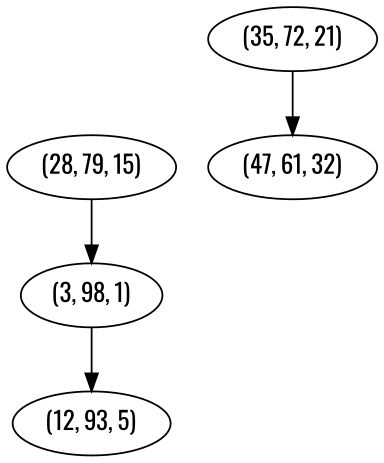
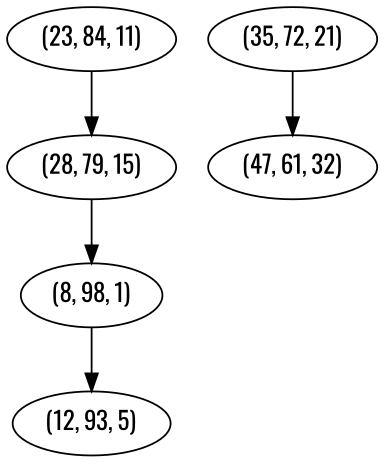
node "(23, 84, 11)": added
node "(3, 98, 1)": label "(3, 98, 1)" -> "(8, 98, 1)"
